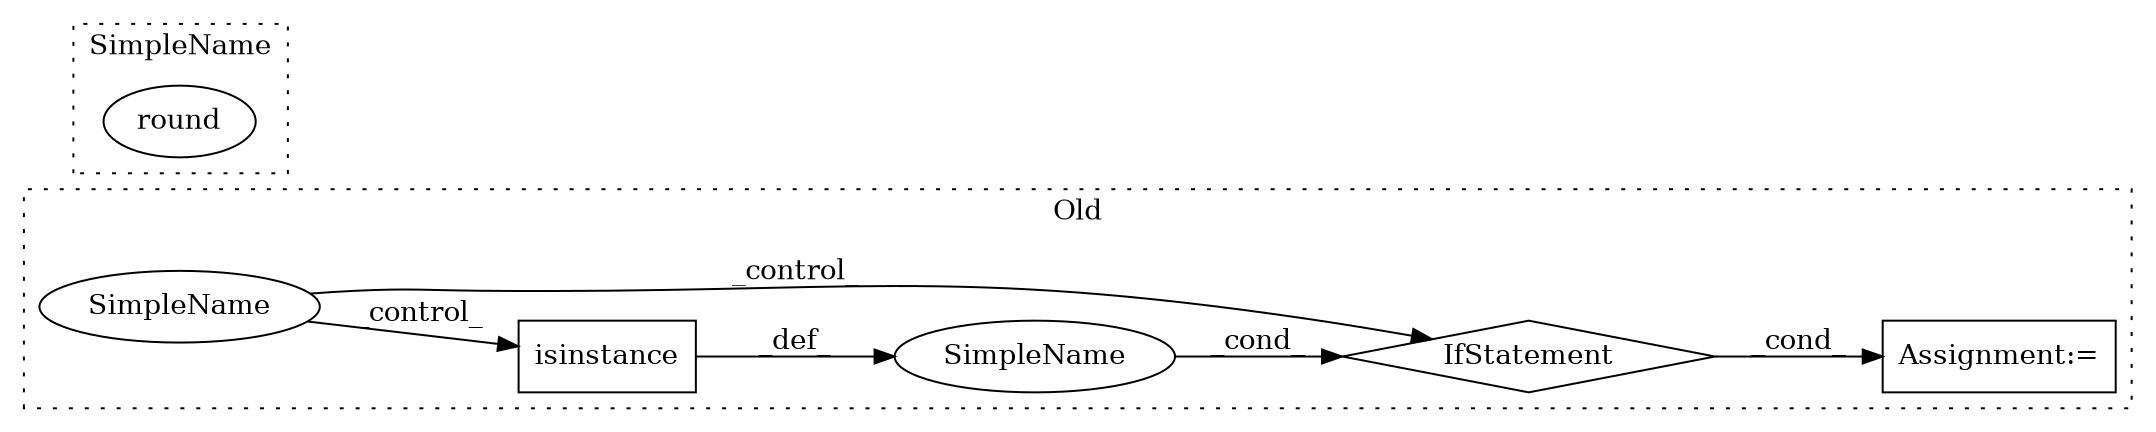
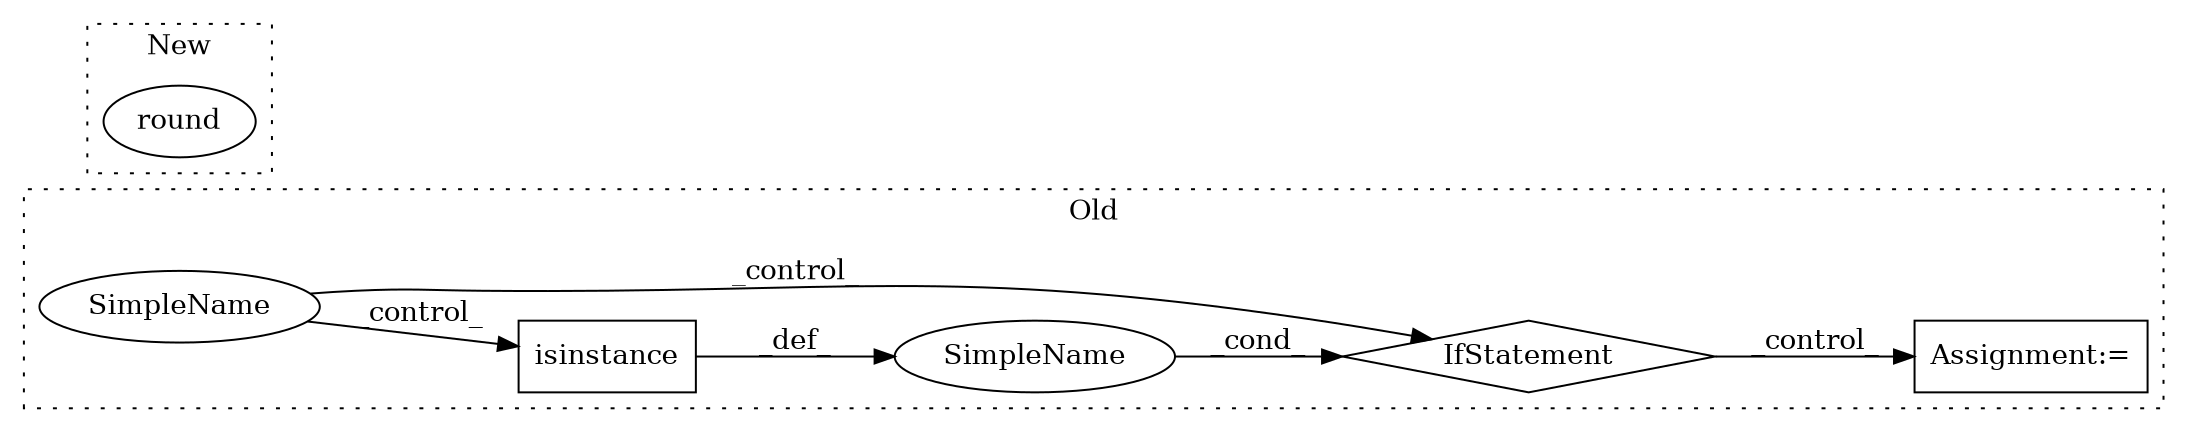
cluster "SimpleName": label "SimpleName" -> "New"
edge "IfStatement" -> "Assignment:=": label "_cond_" -> "_control_"
